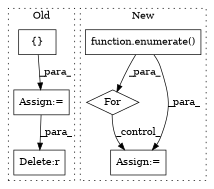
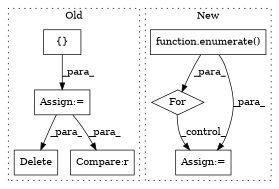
node "Delete": added
node "Delete:r": label "Delete:r" -> "Compare:r"
